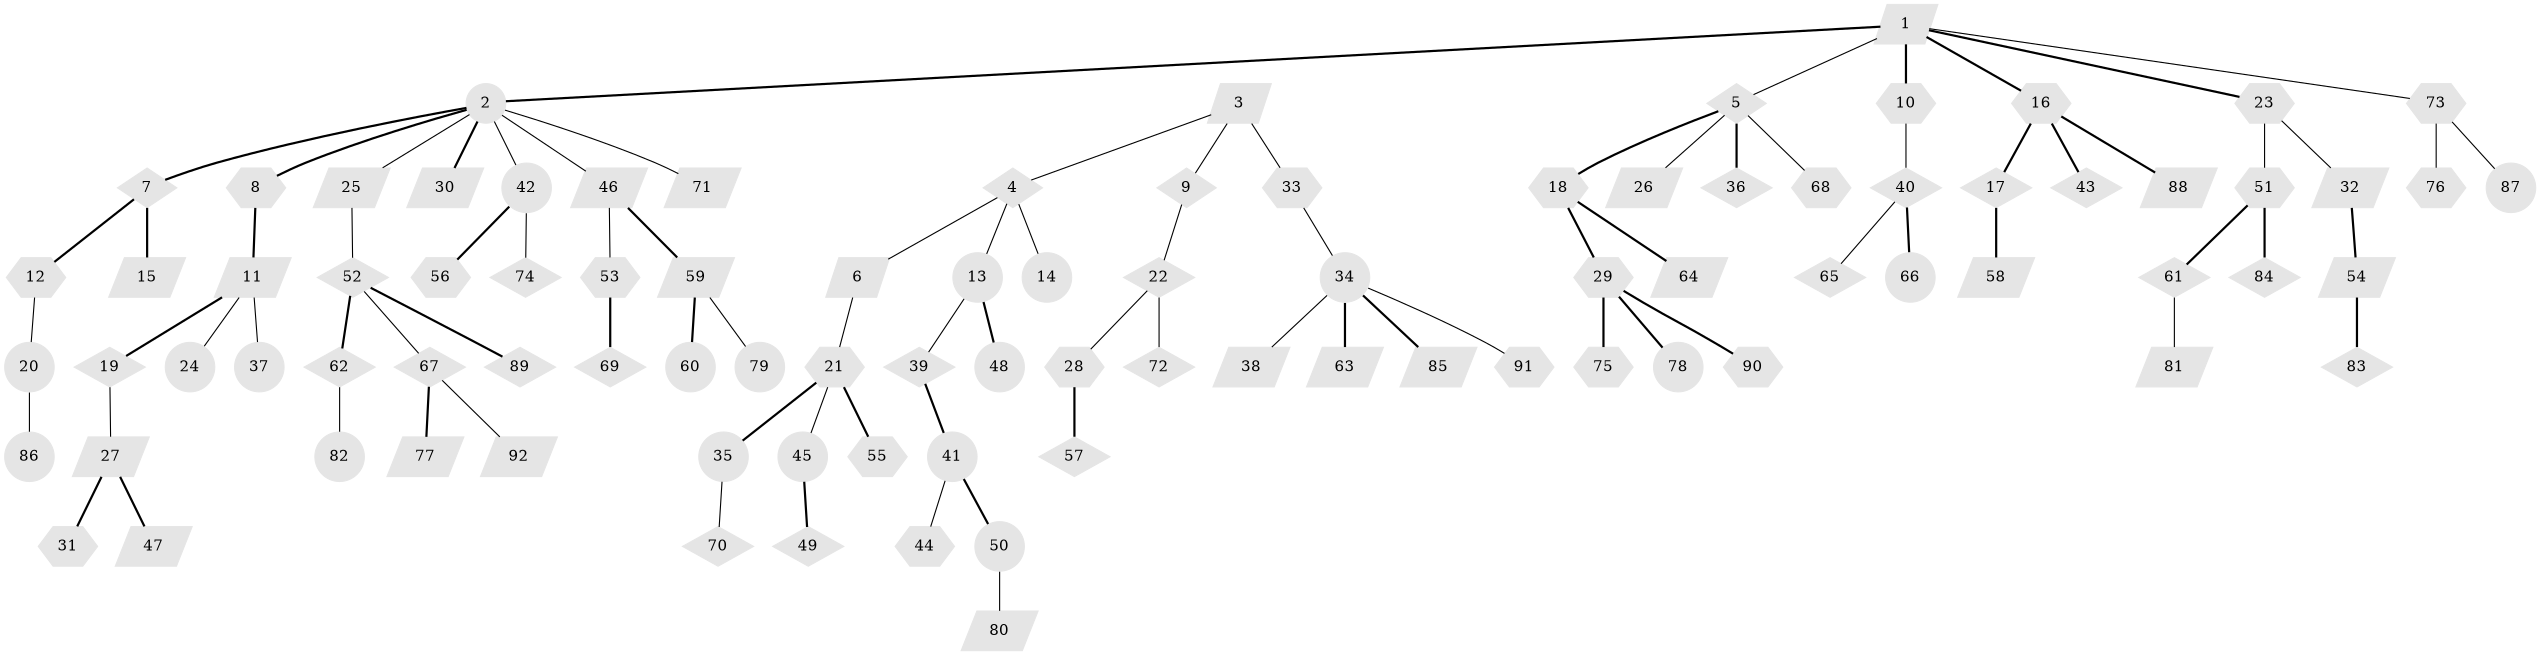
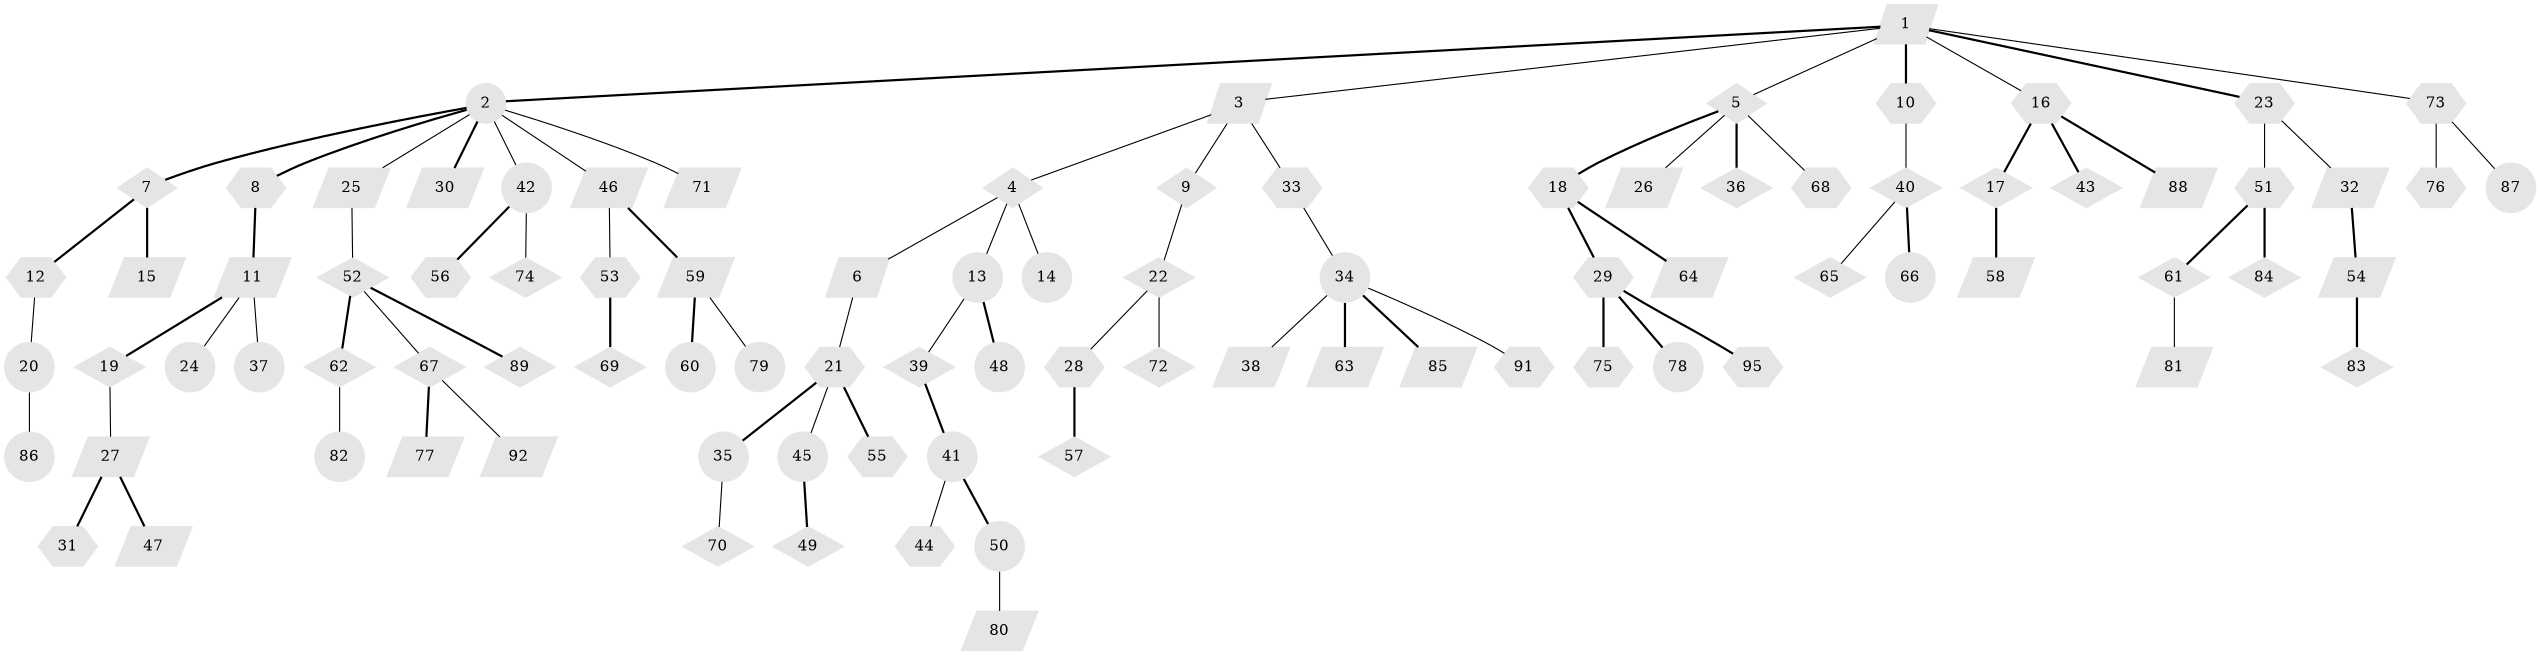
edge "1" -- "3": added
edge "1" -- "16": style bold -> solid
node "90": label "90" -> "95"
